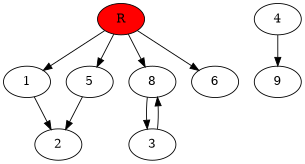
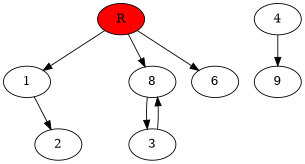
node "5": removed
